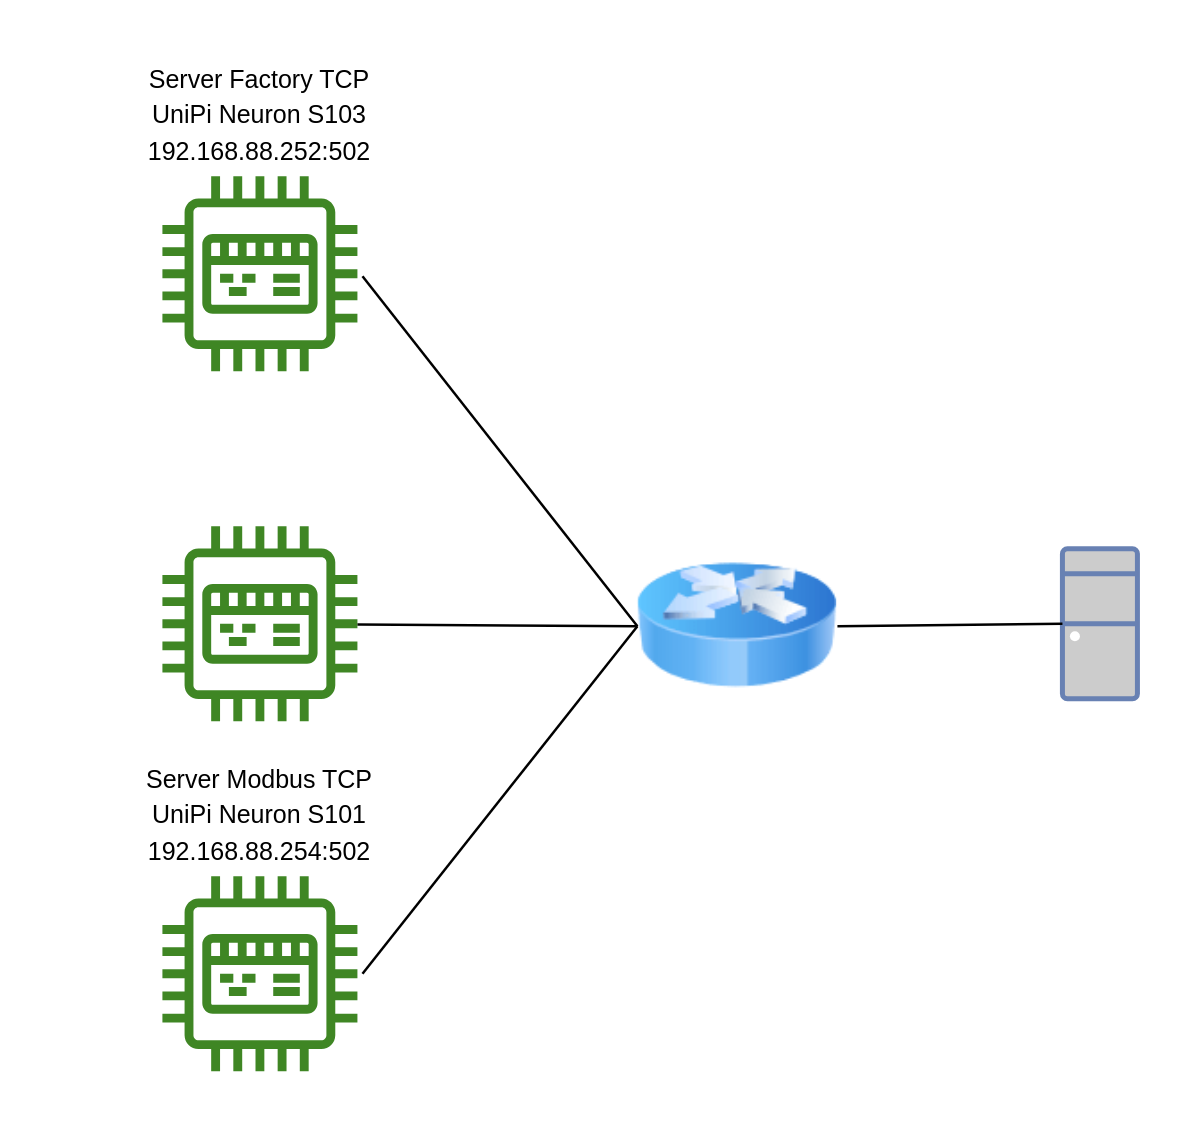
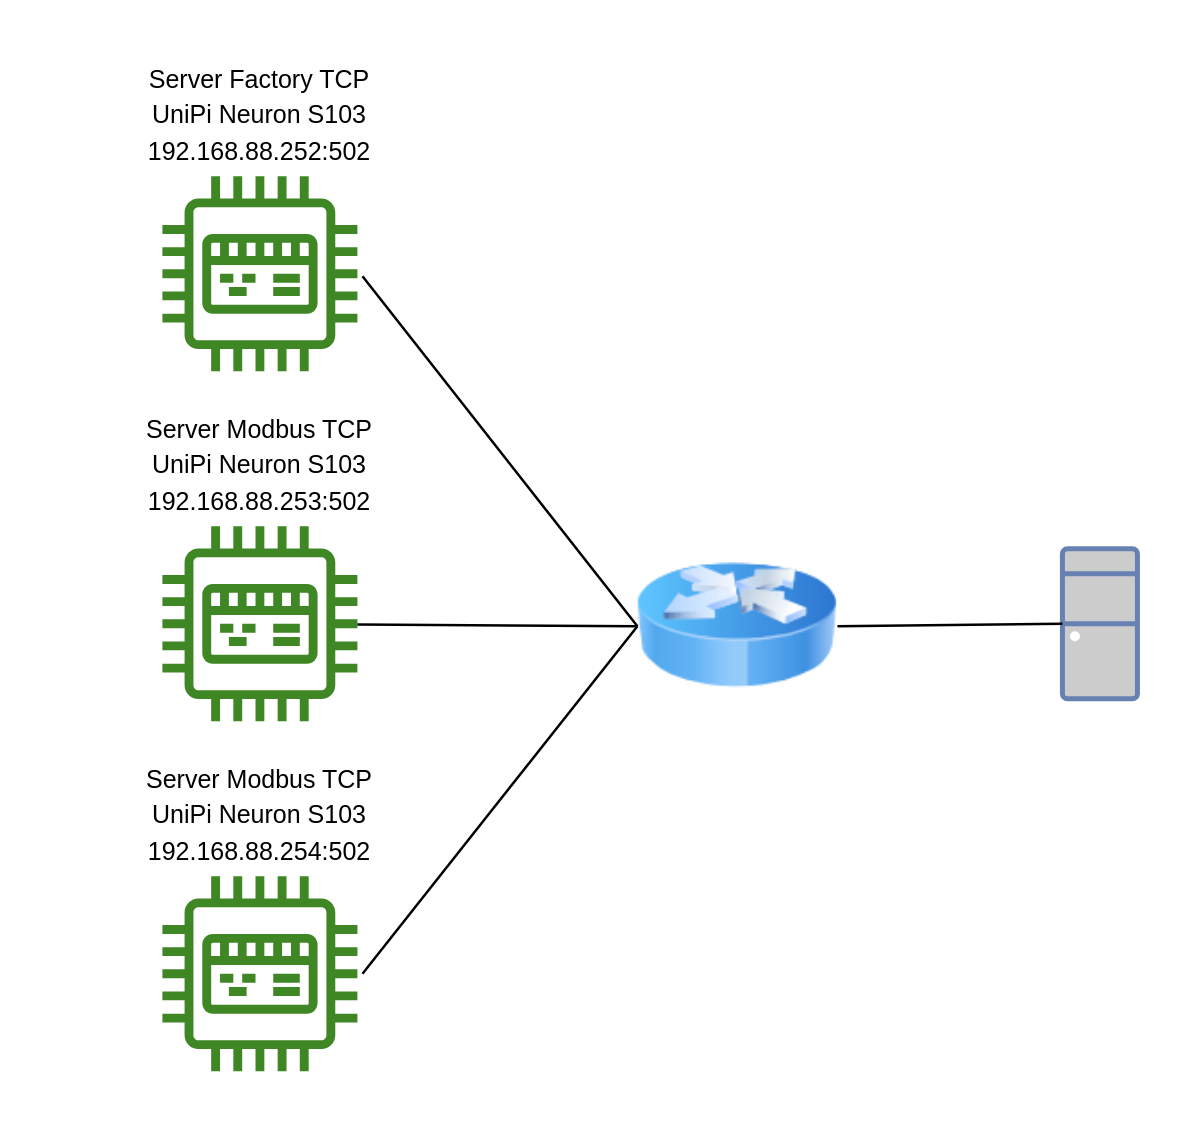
node "Server Modbus TCP UniPi Neuron S103 192.168.88.253:502": added
node "Server Modbus TCP UniPi Neuron S101 192.168.88.254:502": label "Server Modbus TCP UniPi Neuron S101 192.168.88.254:502" -> "Server Modbus TCP UniPi Neuron S103 192.168.88.254:502"
